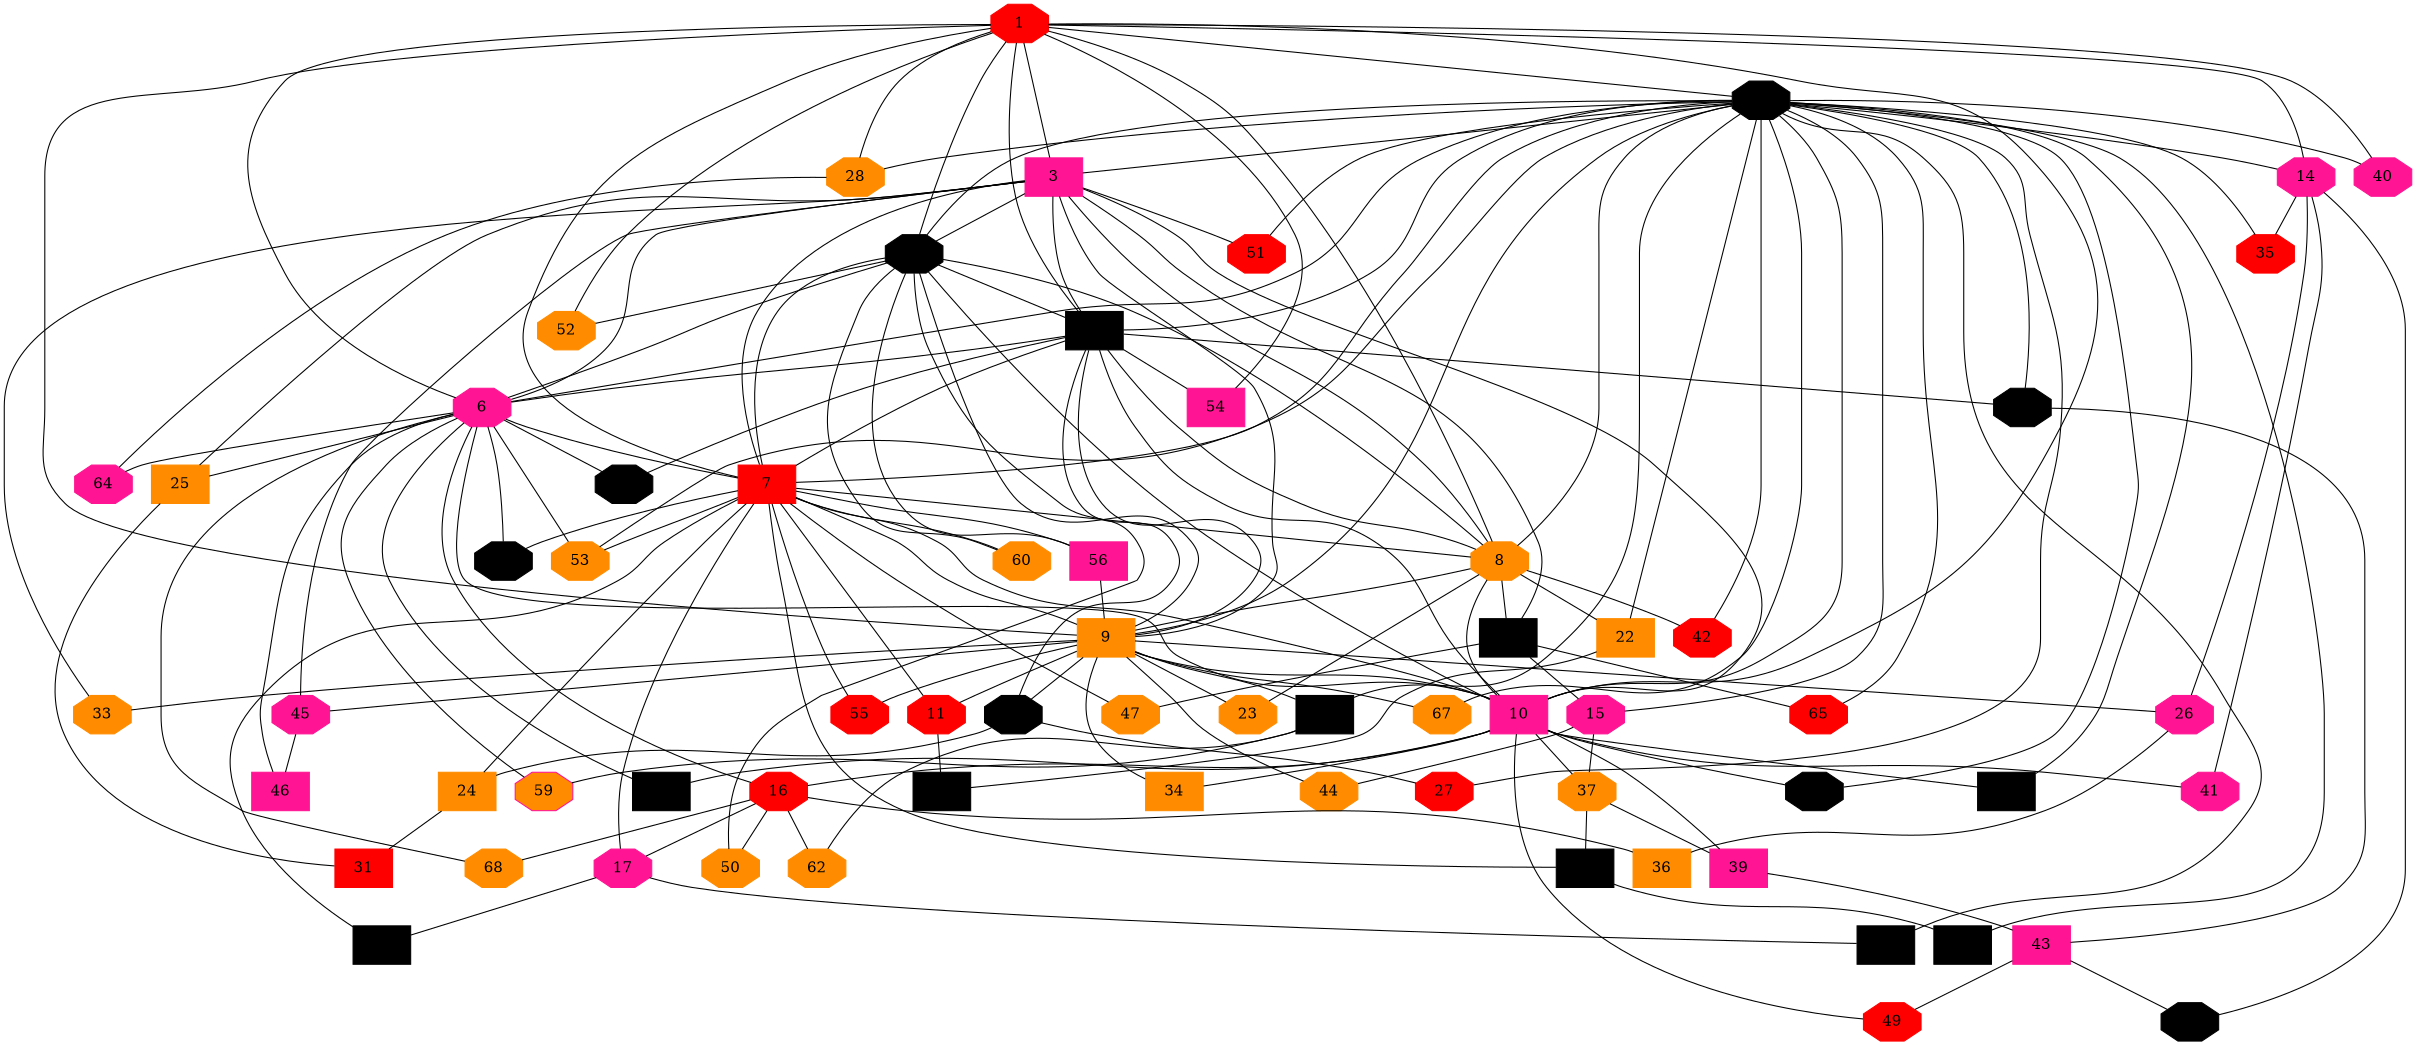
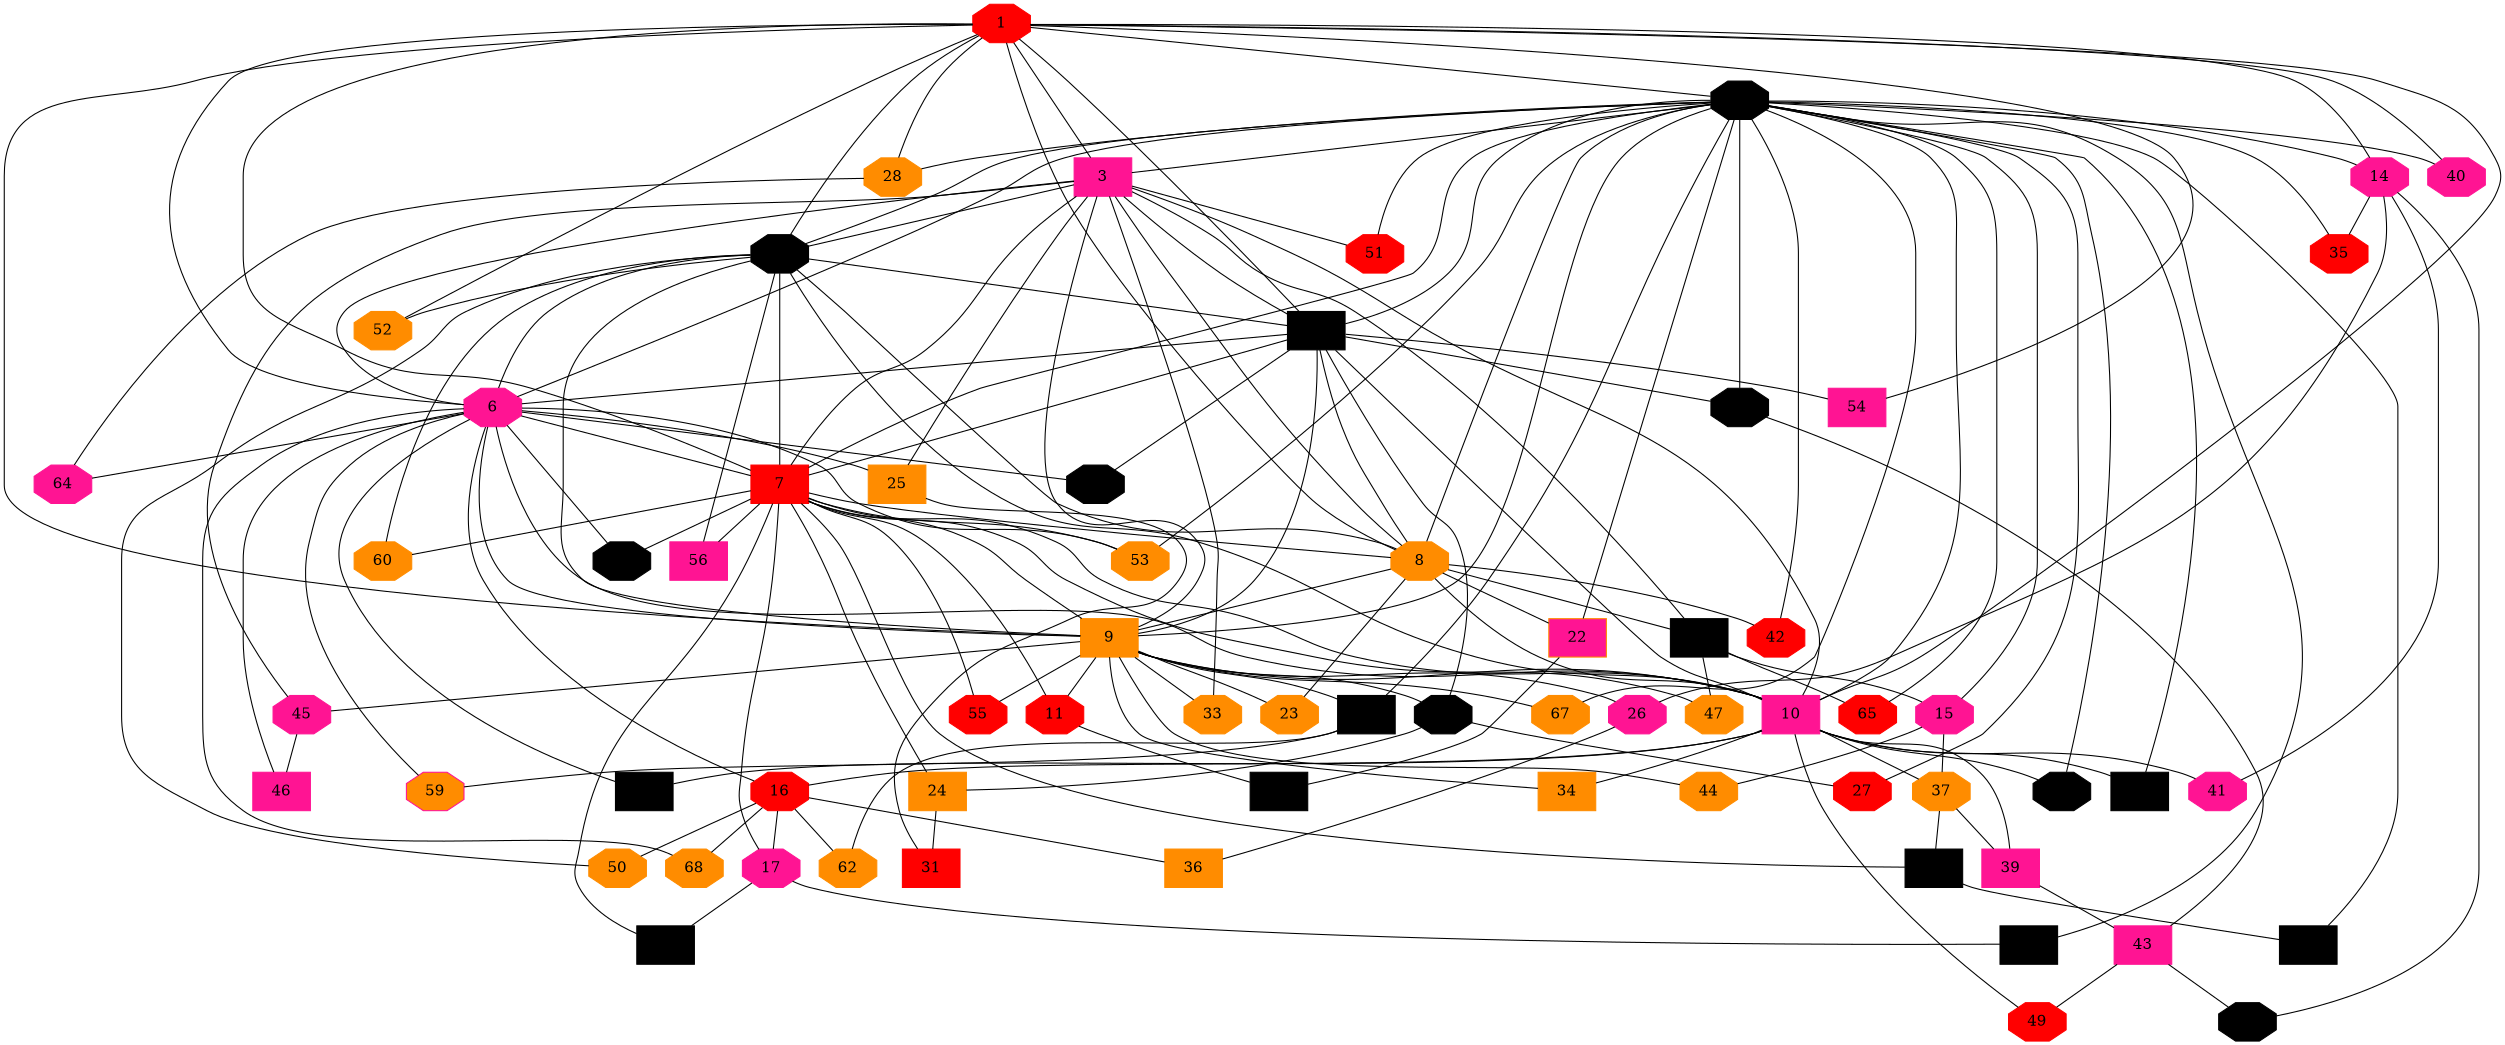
edge "56" -- "9": now "6" -- "9"
node "22": fillcolor darkorange -> deeppink
